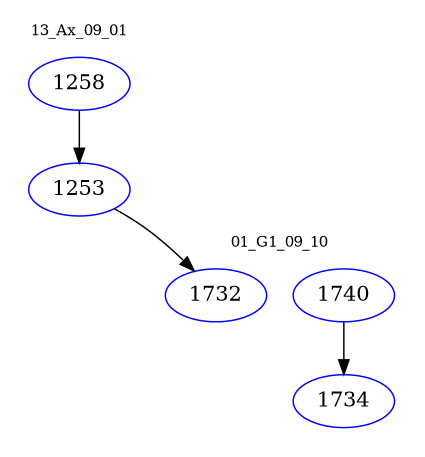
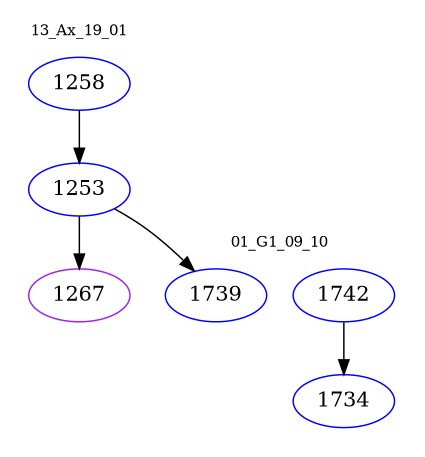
cluster "13_Ax_09_01": label "13_Ax_09_01" -> "13_Ax_19_01"
node "1267": added
node "1732": label "1732" -> "1739"
node "1740": label "1740" -> "1742"
